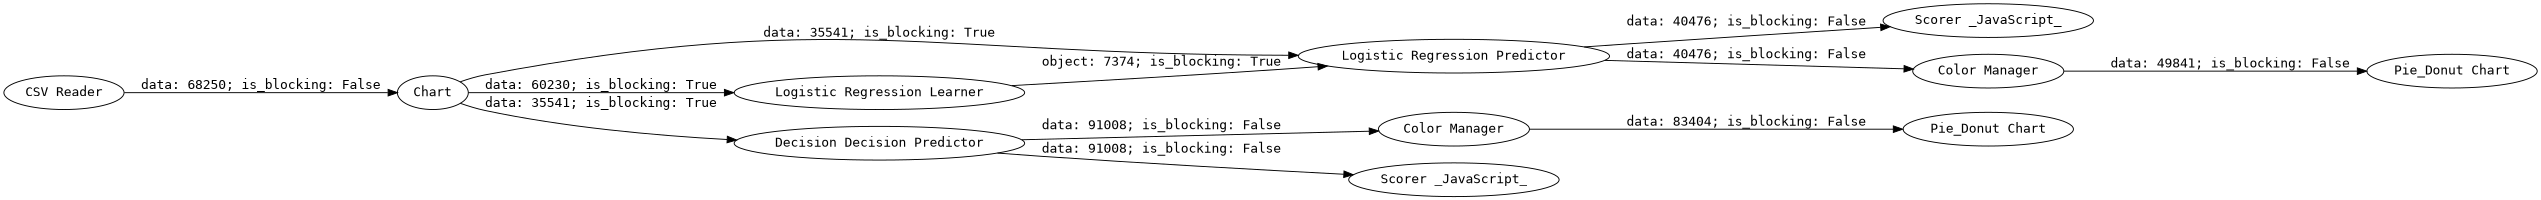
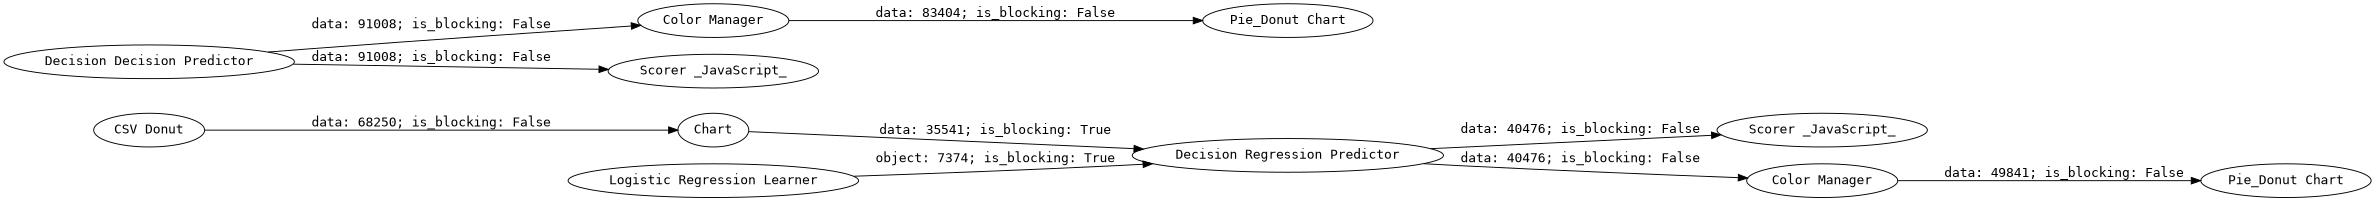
node "Logistic Regression Predictor": label "Logistic Regression Predictor" -> "Decision Regression Predictor"
node "CSV Reader": label "CSV Reader" -> "CSV Donut"
edge "Chart" -> "Logistic Regression Learner": removed, label "data: 60230; is_blocking: True"
edge "Chart" -> "Decision Decision Predictor": removed, label "data: 35541; is_blocking: True"
